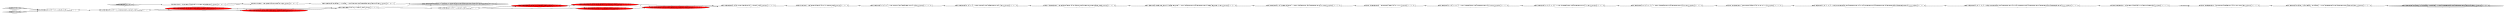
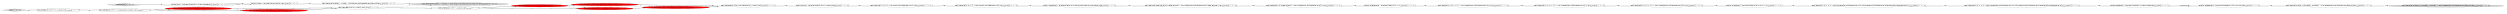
node "testIn['0', '1', '0']": removed
